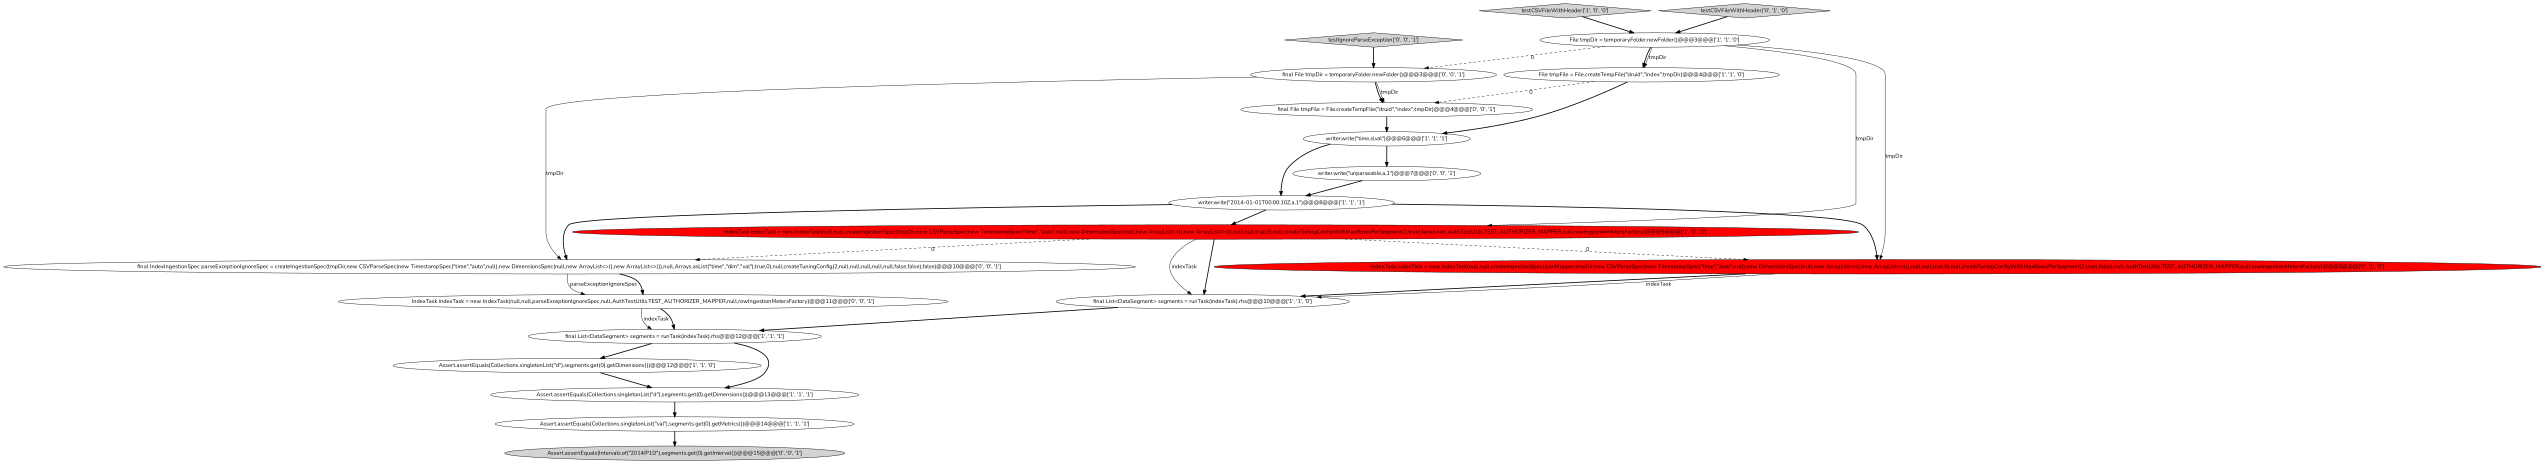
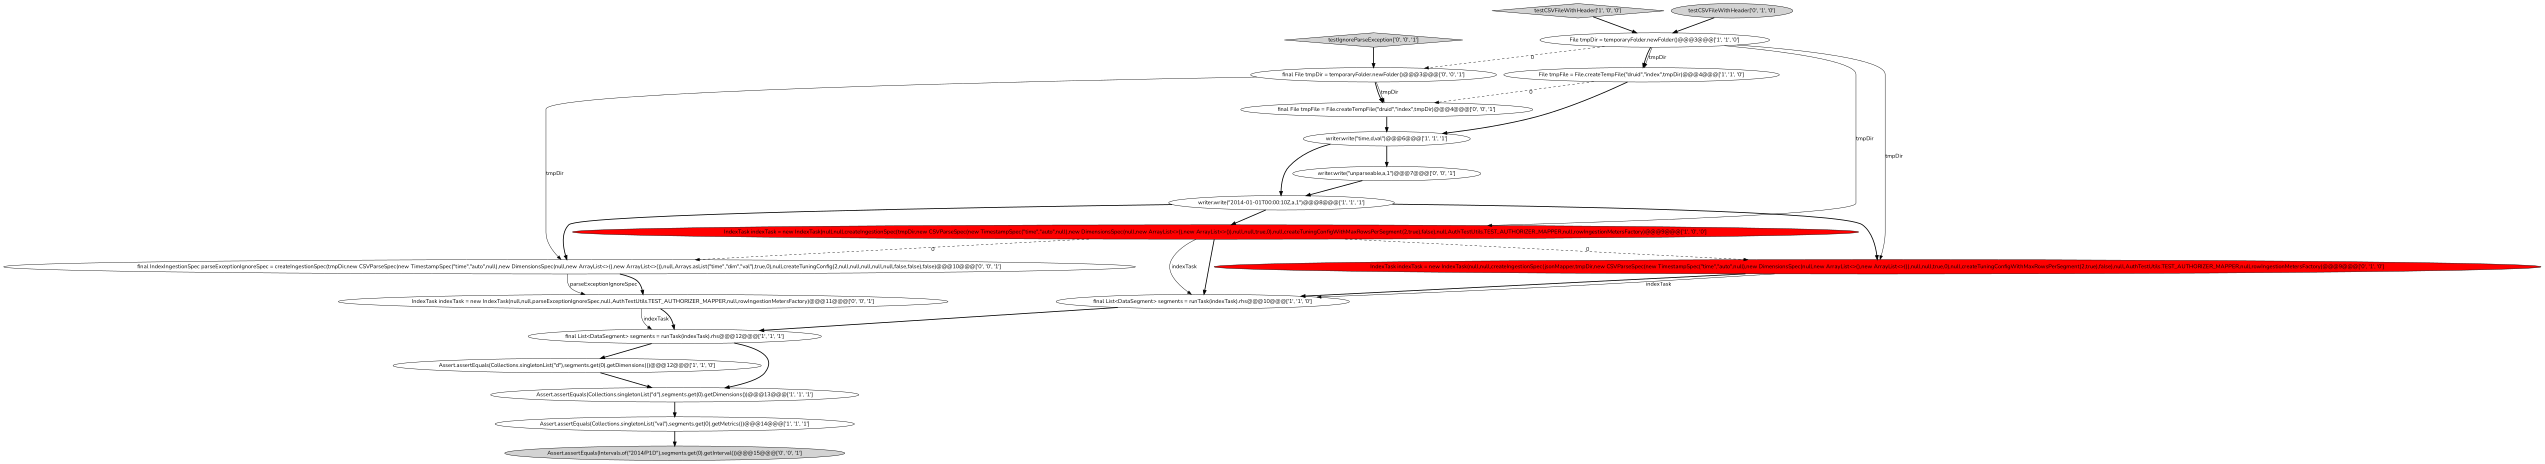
node "testCSVFileWithHeader['0', '1', '0']": shape diamond -> ellipse
